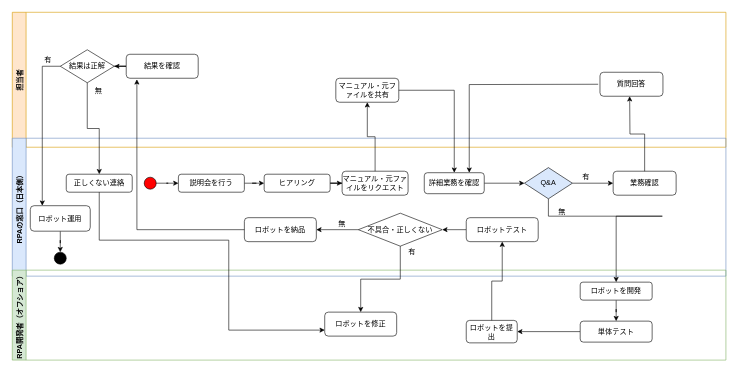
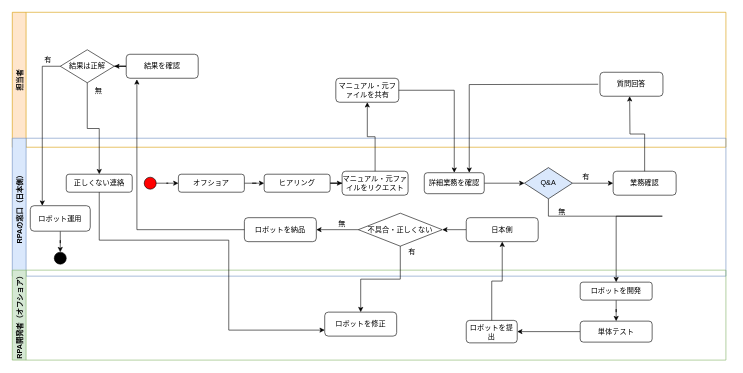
node "説明会を行う": label "説明会を行う" -> "オフショア"
node "ロボットテスト": label "ロボットテスト" -> "日本側"
